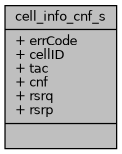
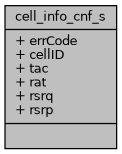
node "cell_info_cnf_s": text "+ cnf" -> "+ rat"
